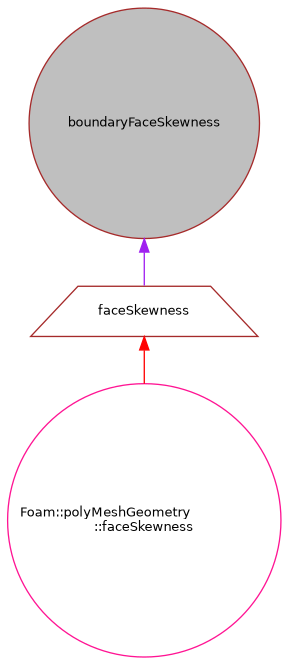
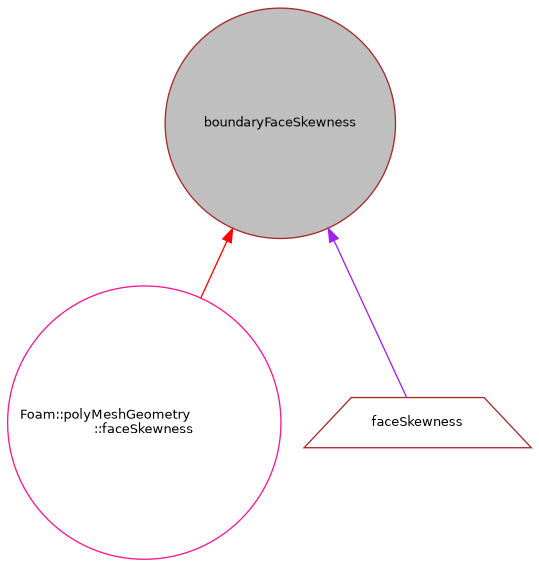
edge "Foam::polyMeshGeometry ::faceSkewness" -> "faceSkewness": now "Foam::polyMeshGeometry ::faceSkewness" -> "boundaryFaceSkewness"
